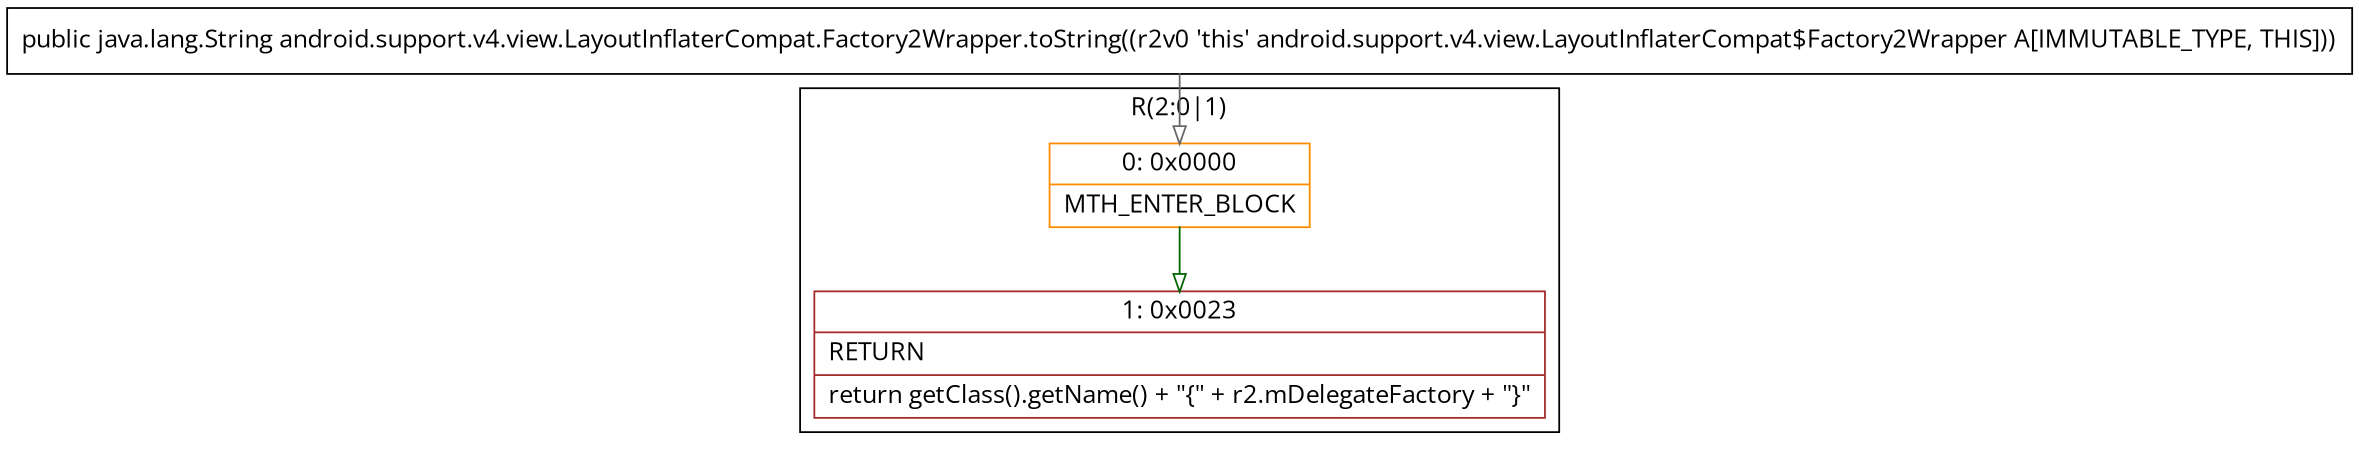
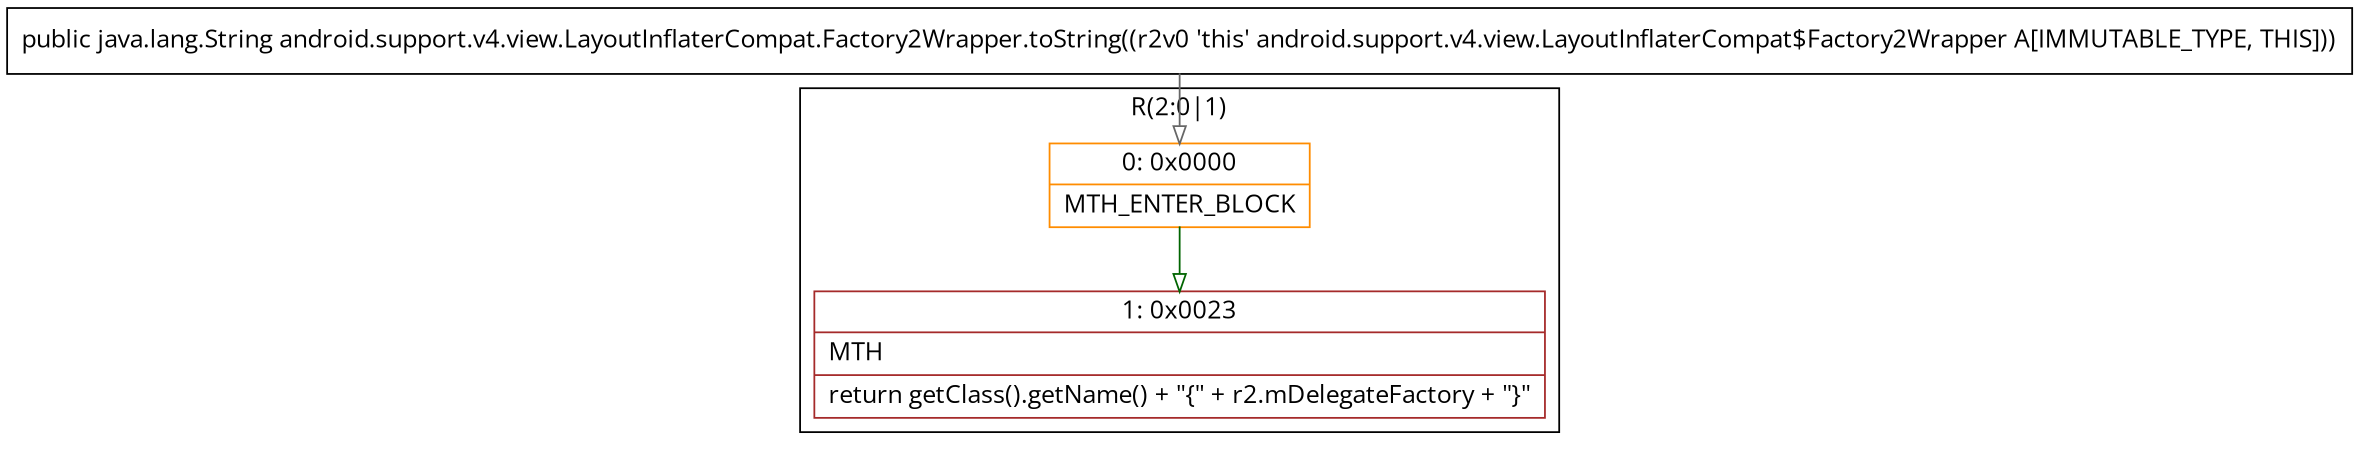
node "1: 0x0023": text "RETURN" -> "MTH"
